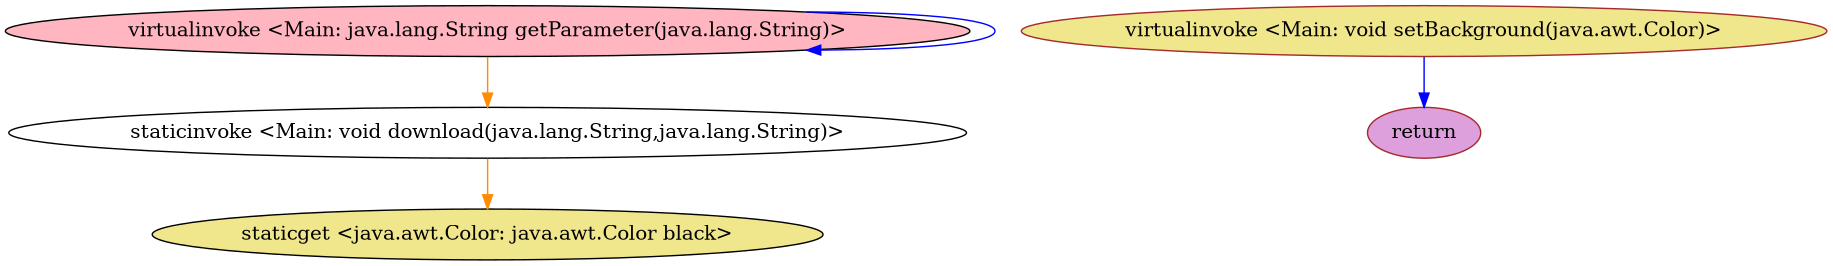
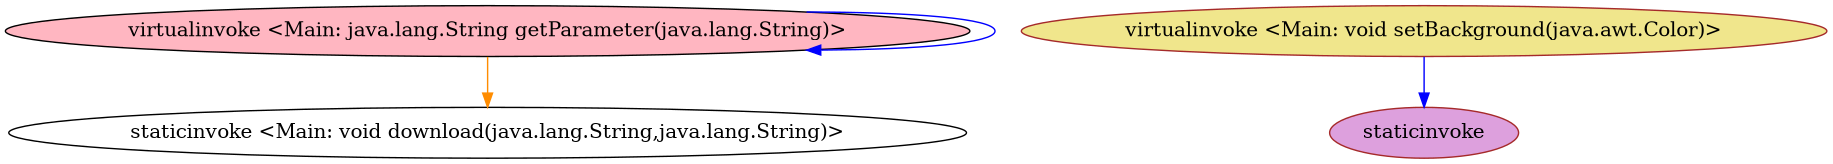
node "return": label "return" -> "staticinvoke"
node "staticget <java.awt.Color: java.awt.Color black>": removed
